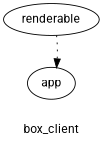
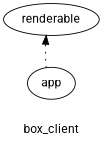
edge "renderable" -> "app": reversed
